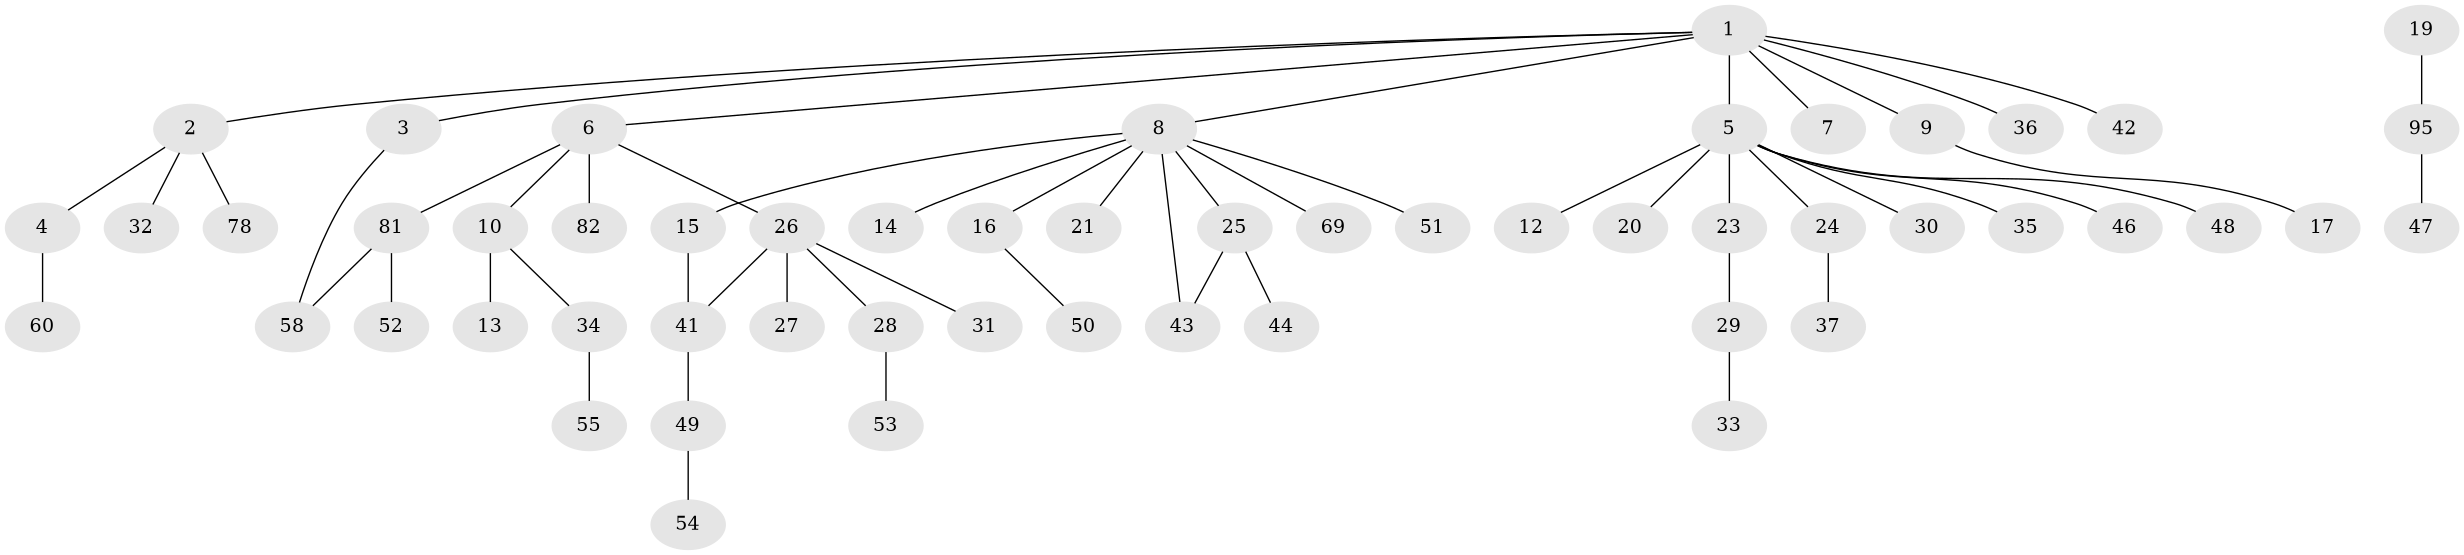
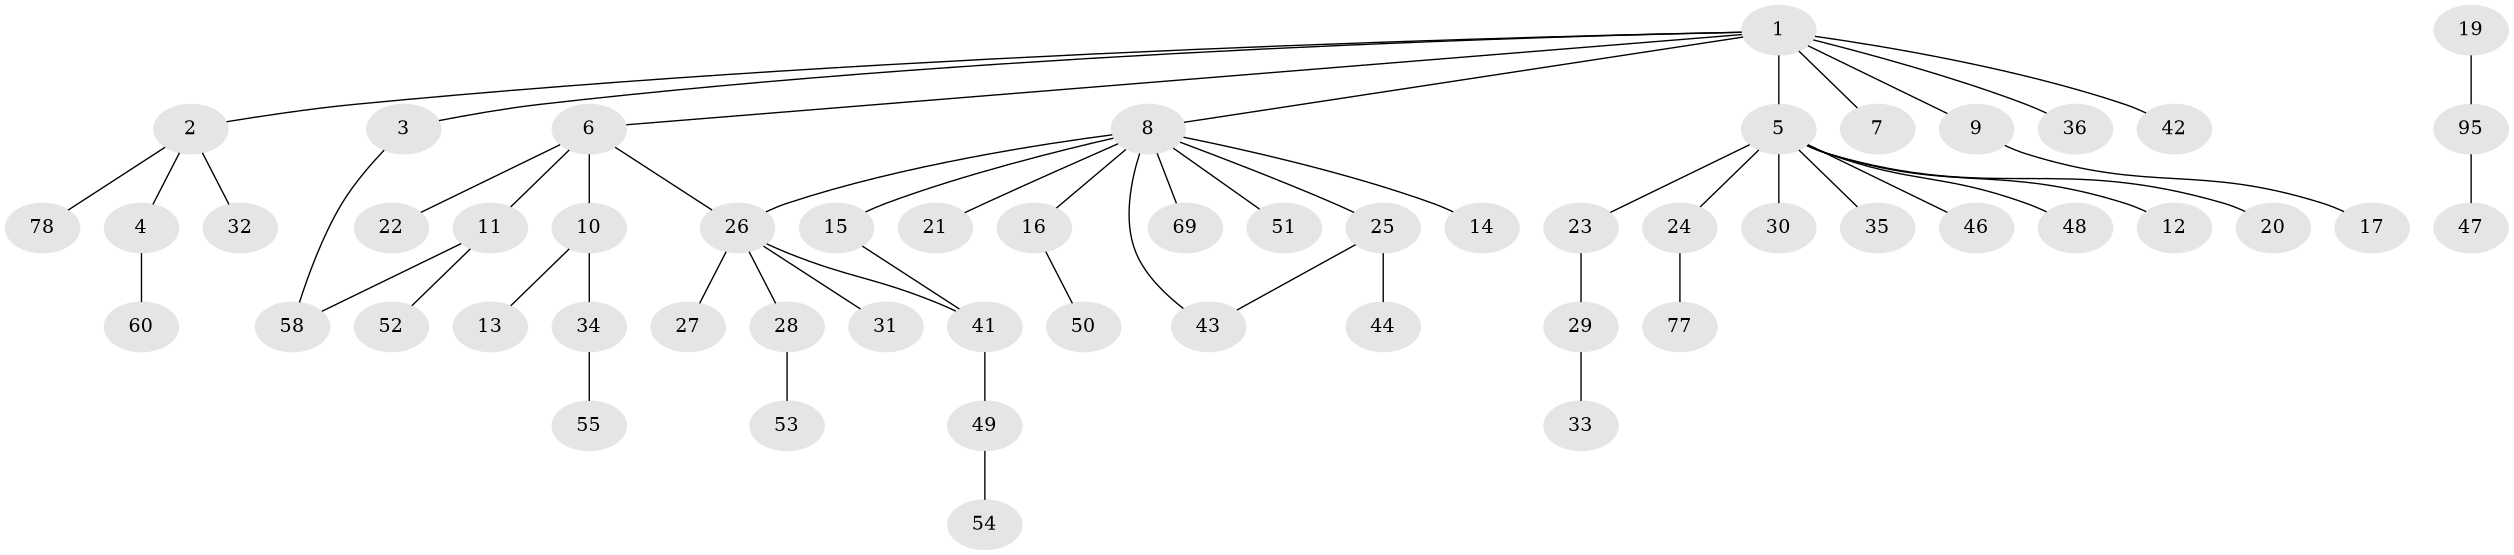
edge "8" -- "26": added
node "81": label "81" -> "11"
node "82": label "82" -> "22"
node "37": label "37" -> "77"
